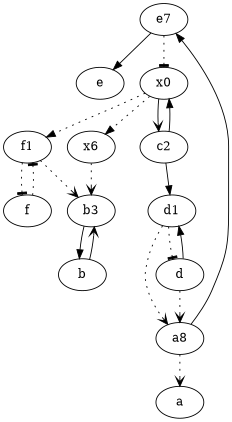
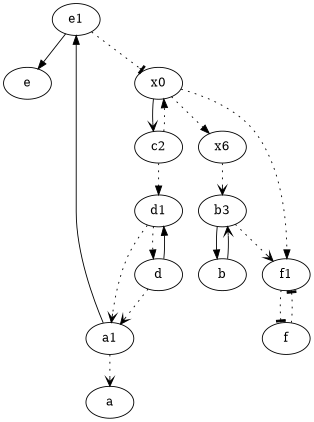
node "e7": label "e7" -> "e1"
edge "c2" -> "x0": style solid -> dotted
edge "c2" -> "d1": style solid -> dotted
edge "f1" -> "b3": reversed
edge "d1" -> "d": arrowhead tee -> normal
node "a8": label "a8" -> "a1"
